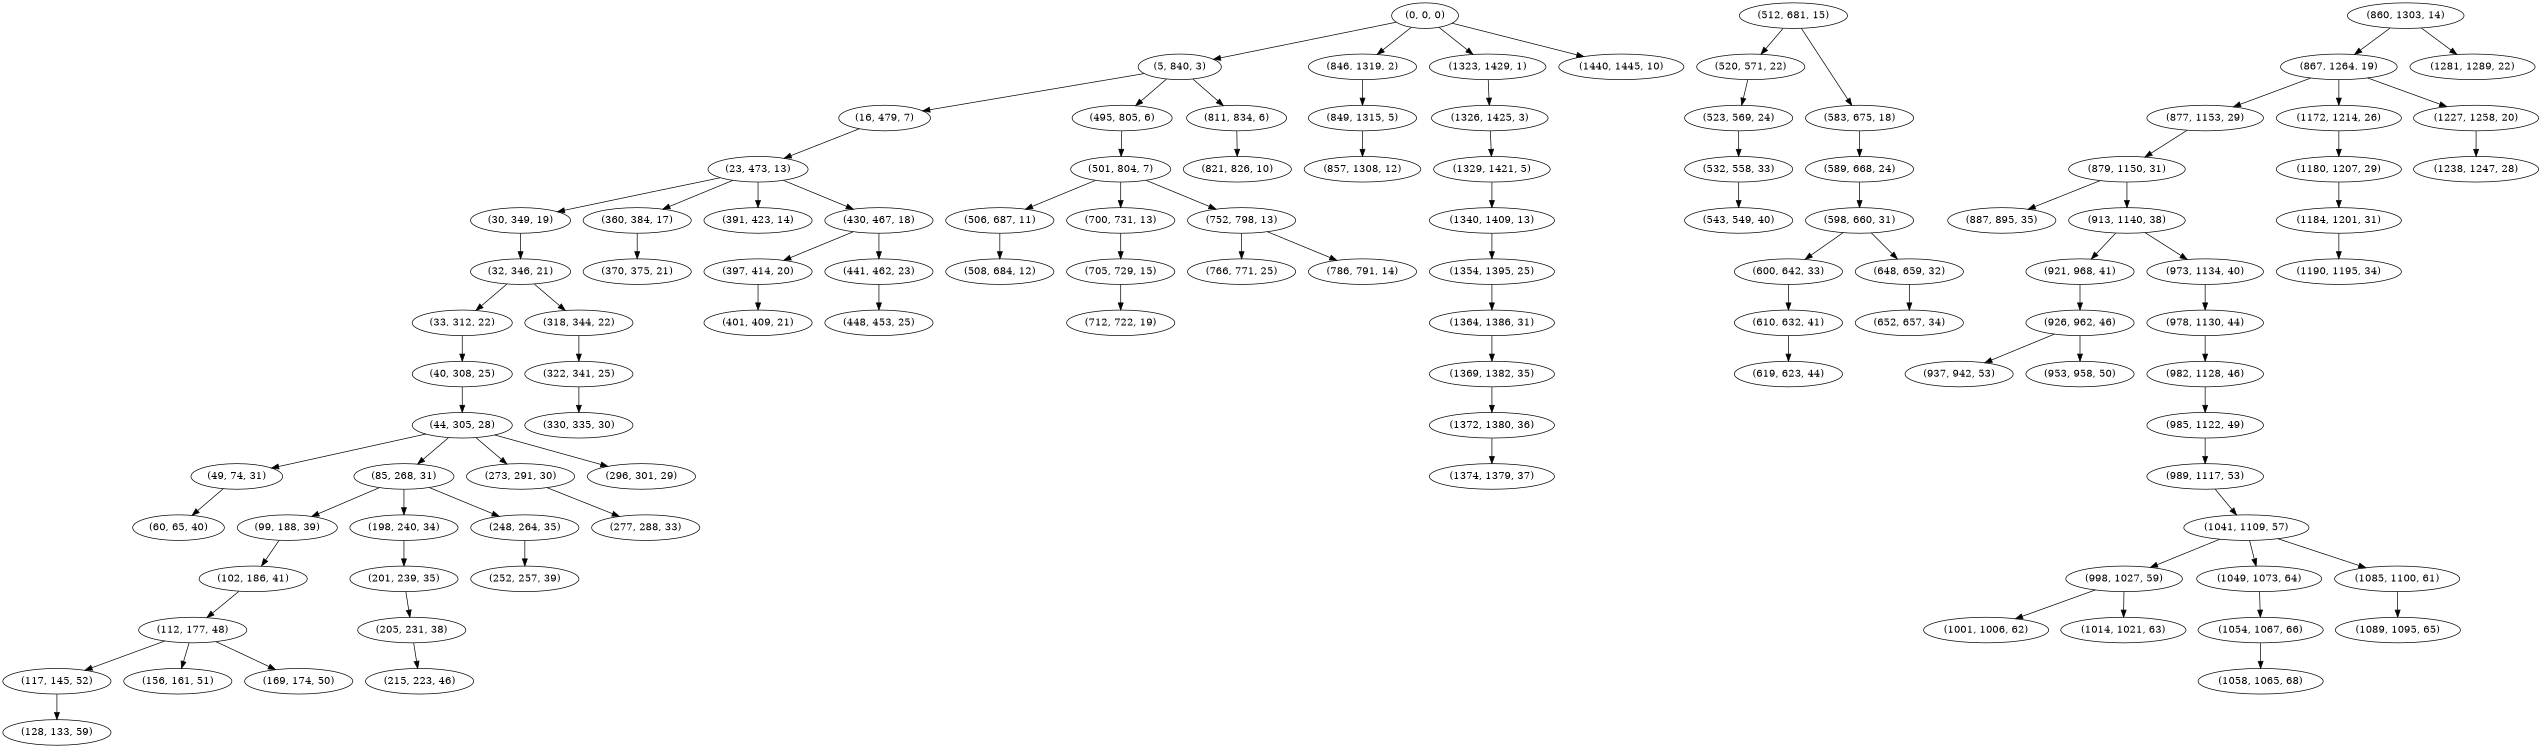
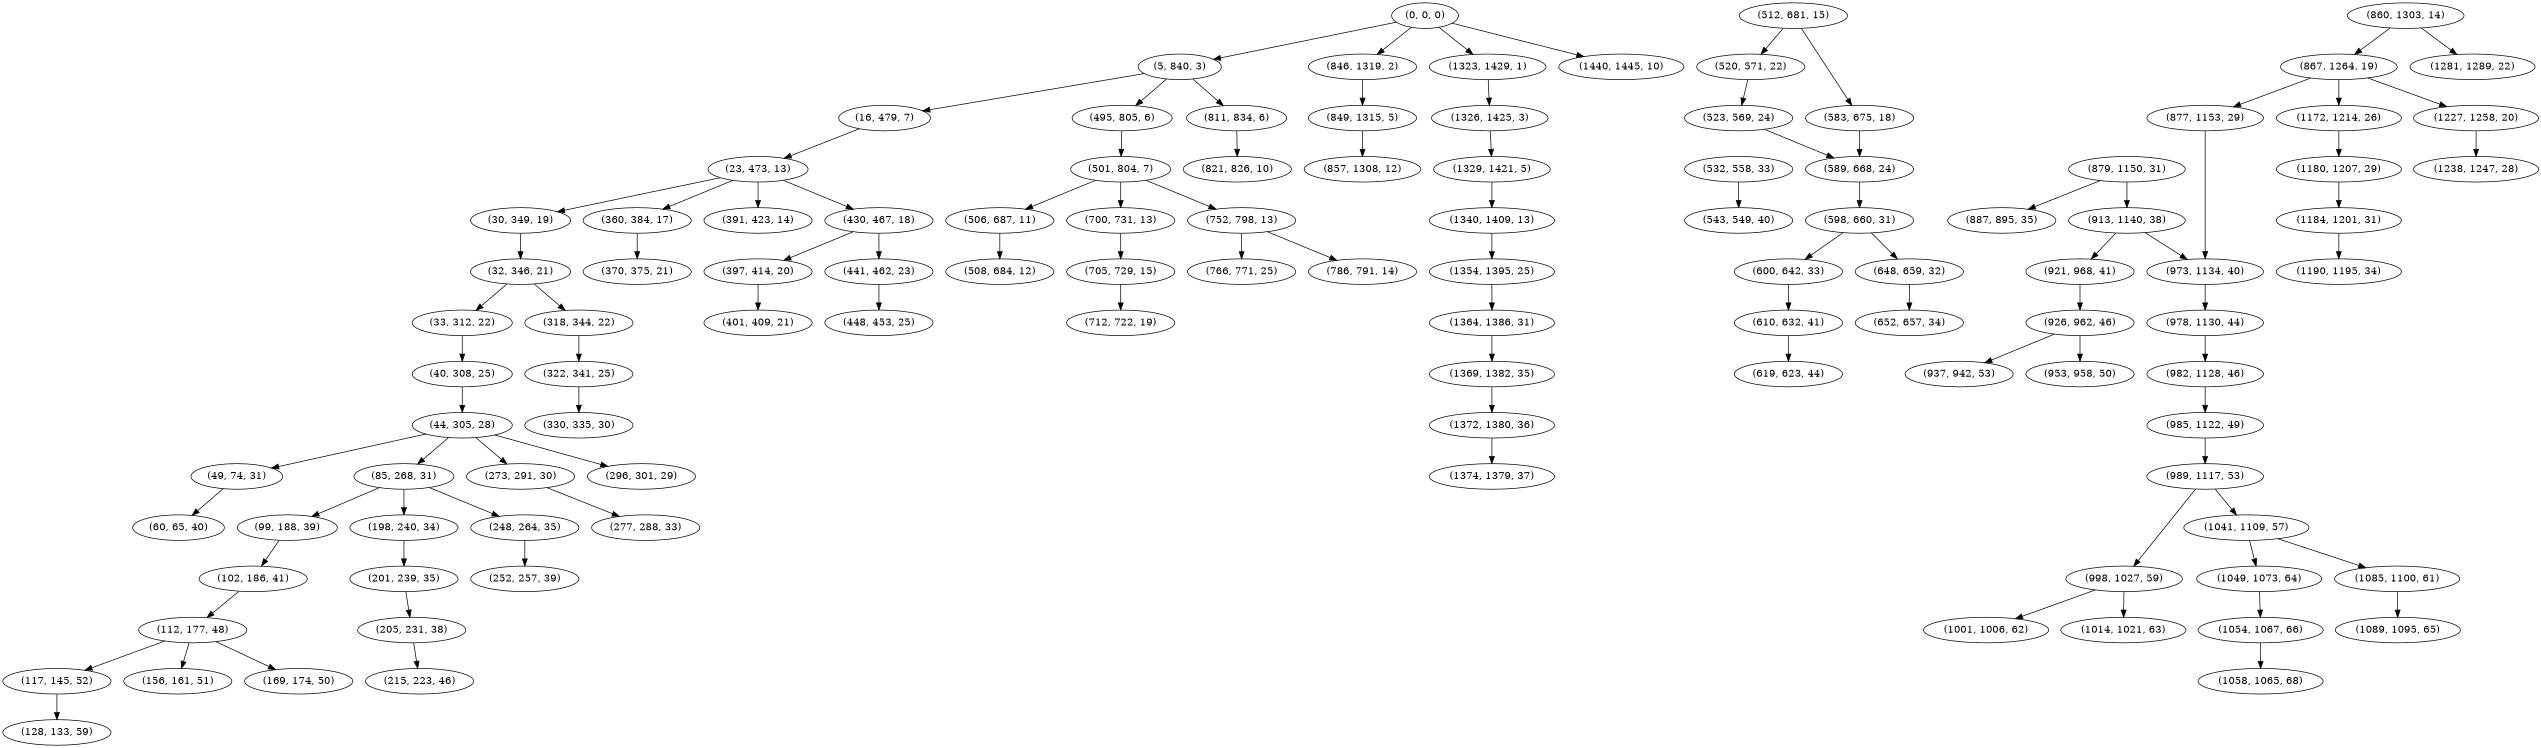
edge "(523, 569, 24)" -> "(532, 558, 33)": now "(523, 569, 24)" -> "(589, 668, 24)"
edge "(877, 1153, 29)" -> "(879, 1150, 31)": now "(877, 1153, 29)" -> "(973, 1134, 40)"
edge "(1041, 1109, 57)" -> "(998, 1027, 59)": now "(989, 1117, 53)" -> "(998, 1027, 59)"
